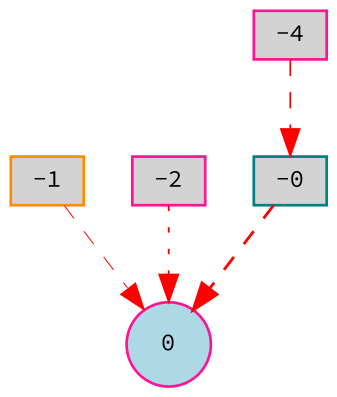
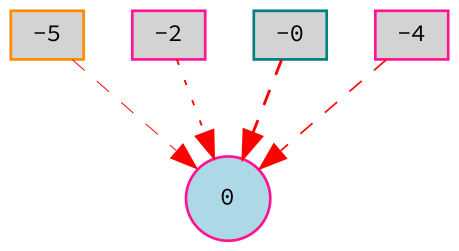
edge "-4" -> "-0": now "-4" -> "0"
node "-1": label "-1" -> "-5"
